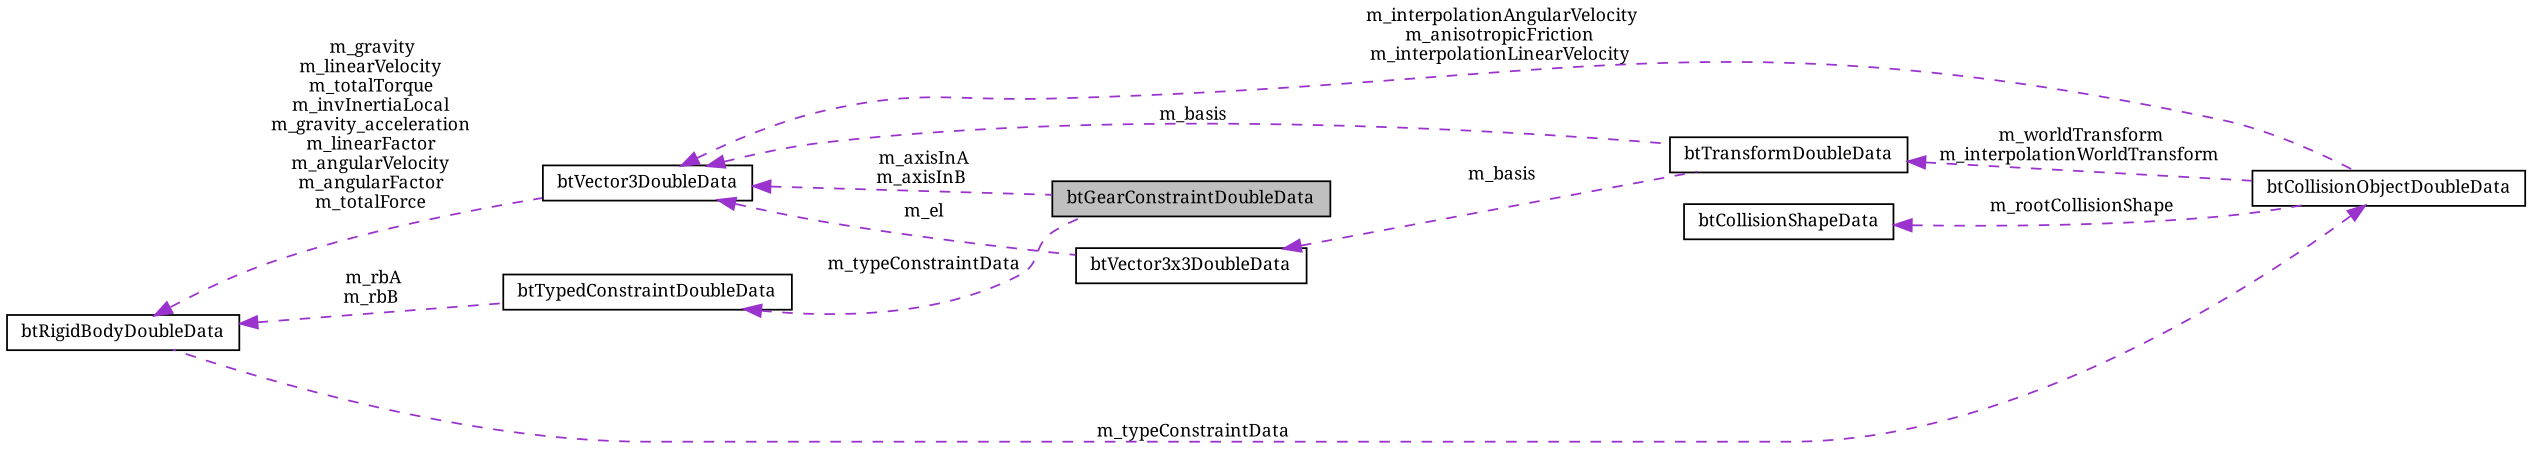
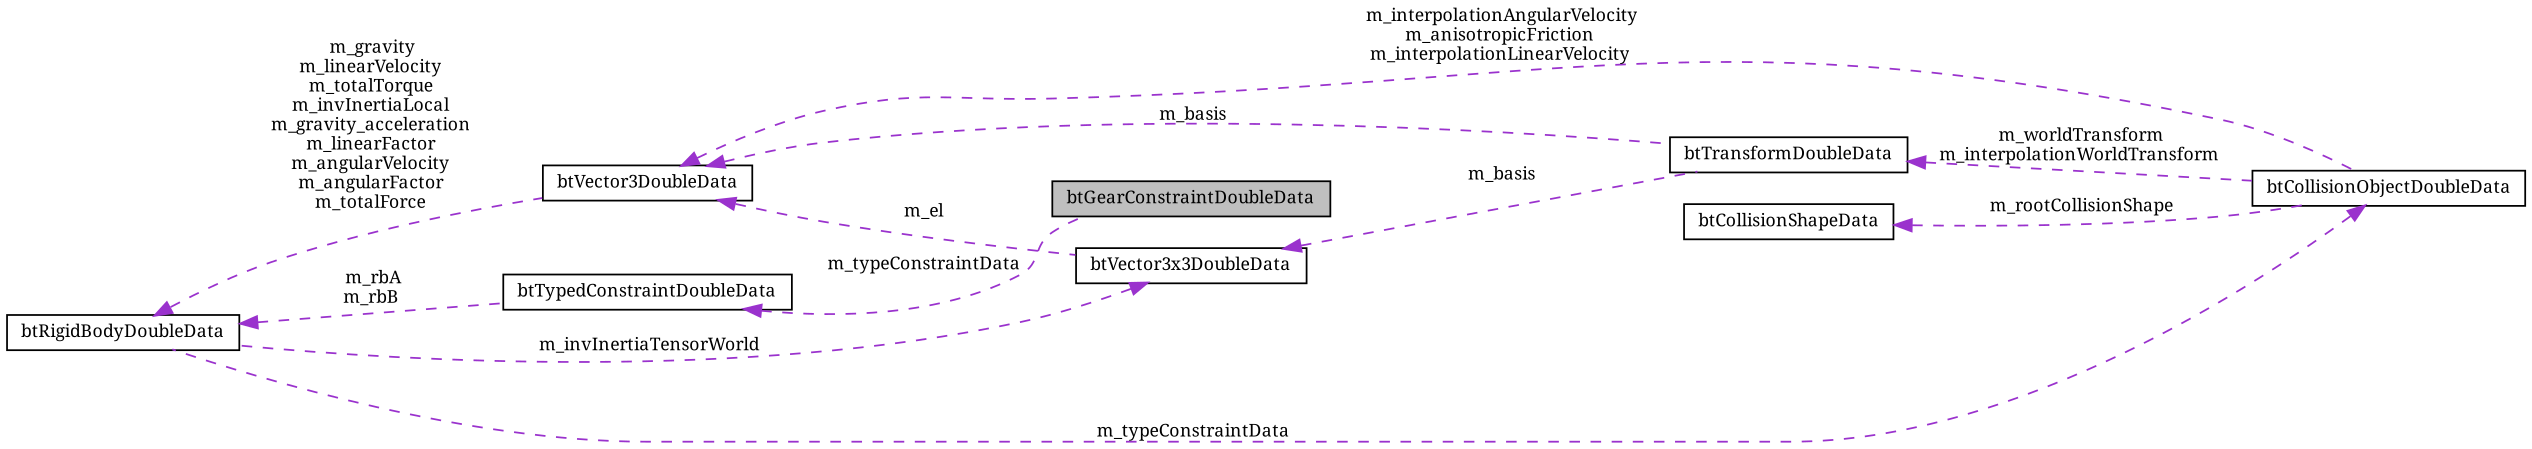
edge "btGearConstraintDoubleData" -> "btVector3DoubleData": removed, label "m_axisInA m_axisInB"
edge "btRigidBodyDoubleData" -> "btVector3x3DoubleData": added, label "m_invInertiaTensorWorld"
